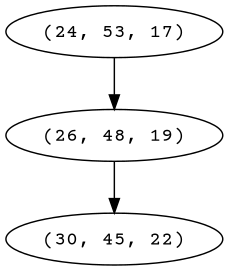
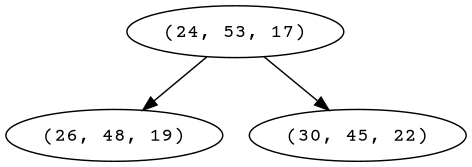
edge "(26, 48, 19)" -> "(30, 45, 22)": now "(24, 53, 17)" -> "(30, 45, 22)"
